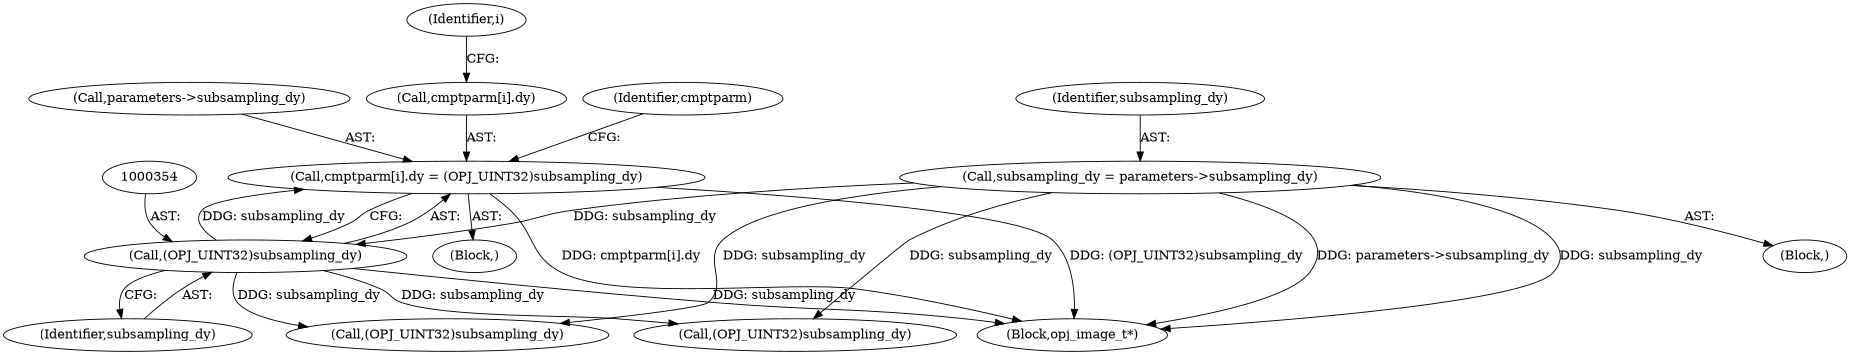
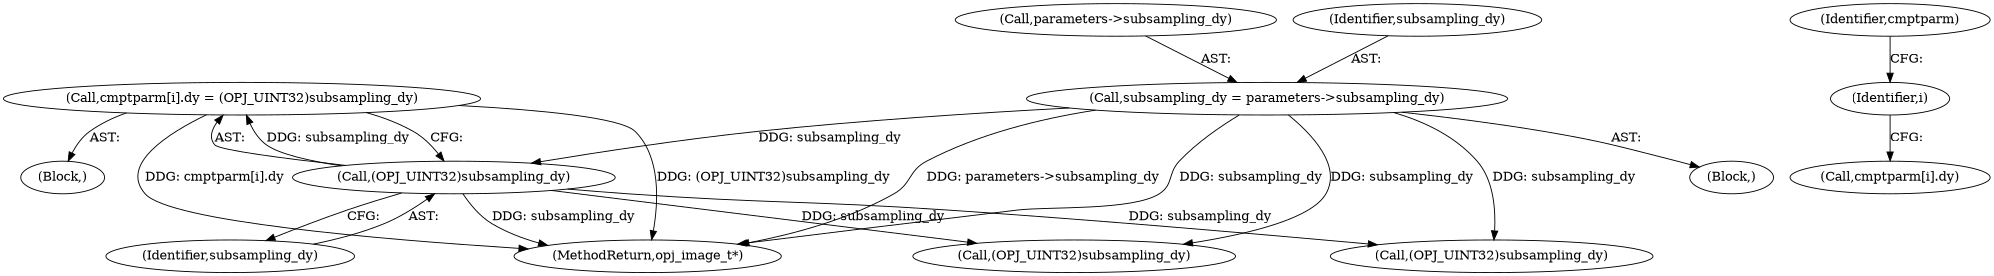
edge "(Call,cmptparm[i].dy)" -> "(Call,cmptparm[i].dy = (OPJ_UINT32)subsampling_dy)": removed, label "AST:"
edge "(Identifier,cmptparm)" -> "(Call,cmptparm[i].dy = (OPJ_UINT32)subsampling_dy)": now "(Identifier,cmptparm)" -> "(Identifier,i)"
edge "(Call,parameters->subsampling_dy)" -> "(Call,cmptparm[i].dy = (OPJ_UINT32)subsampling_dy)": now "(Call,parameters->subsampling_dy)" -> "(Call,subsampling_dy = parameters->subsampling_dy)"
node "1000354": removed
node "(Block,opj_image_t*)": label "(Block,opj_image_t*)" -> "(MethodReturn,opj_image_t*)"
